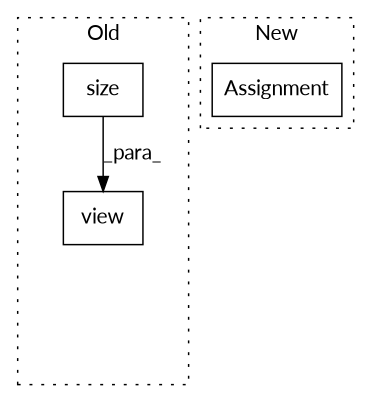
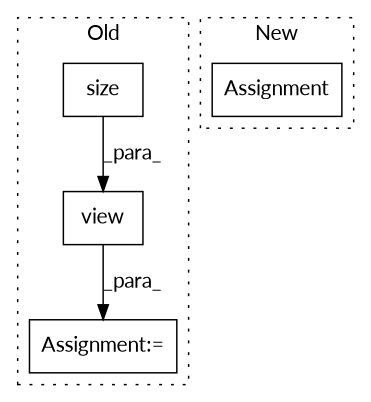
node "Assignment:=": added
